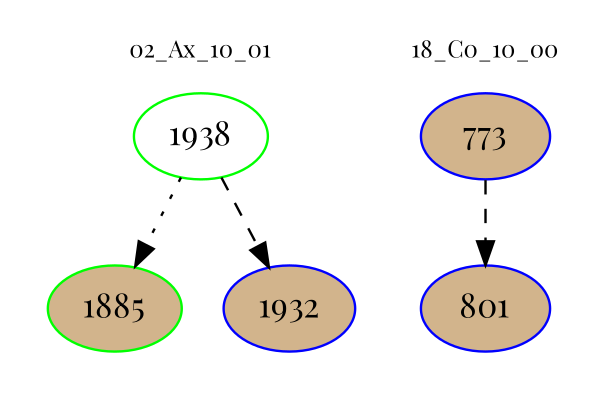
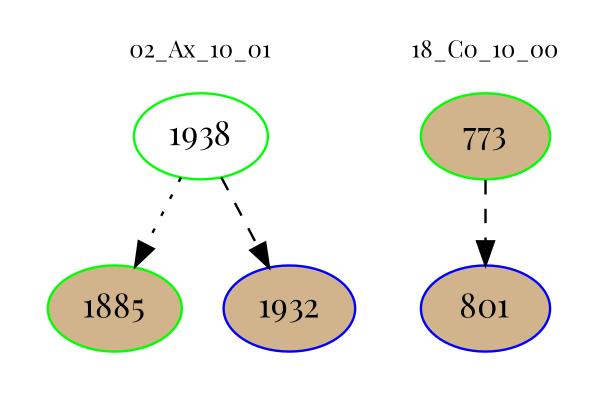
node "773": color blue -> green
